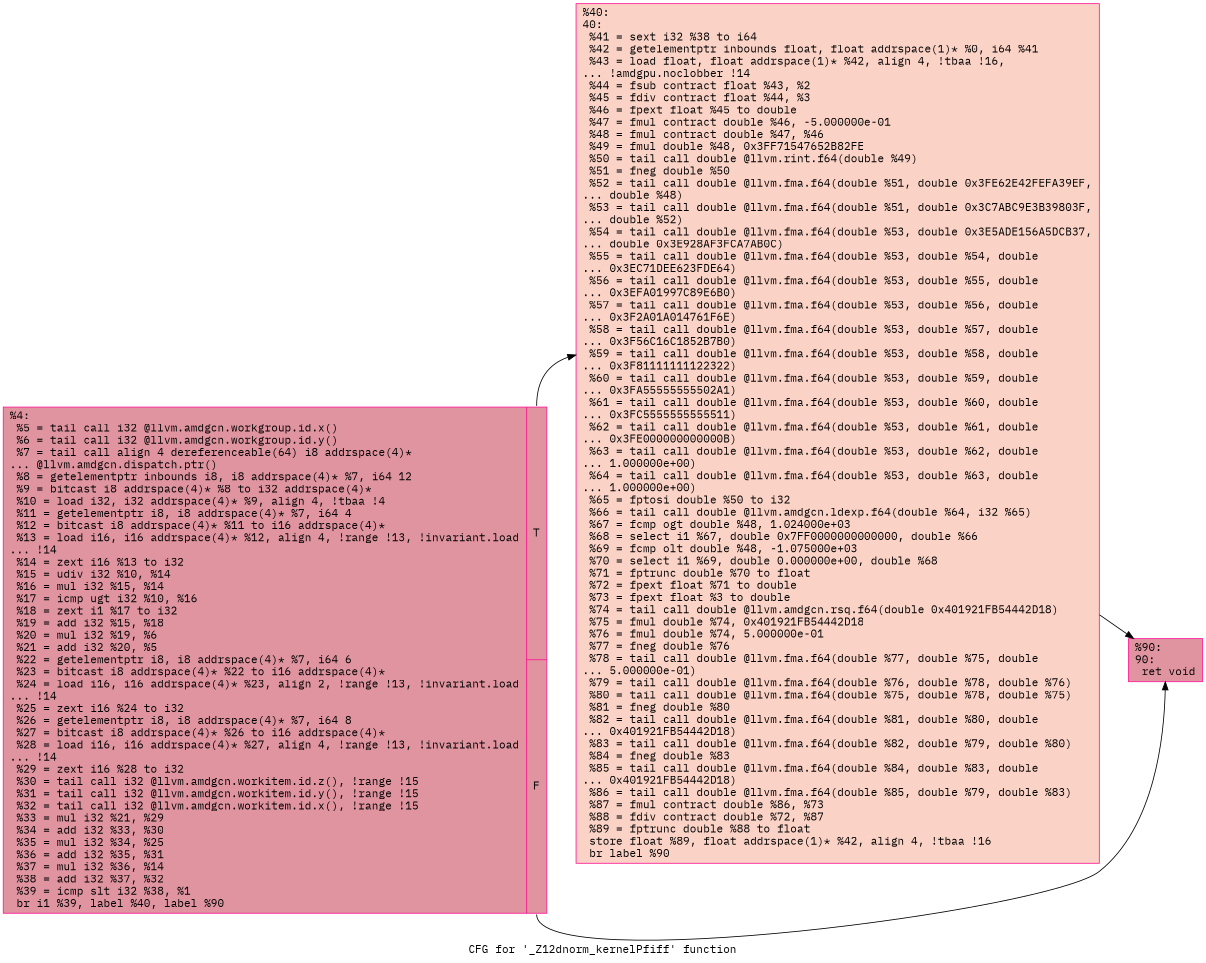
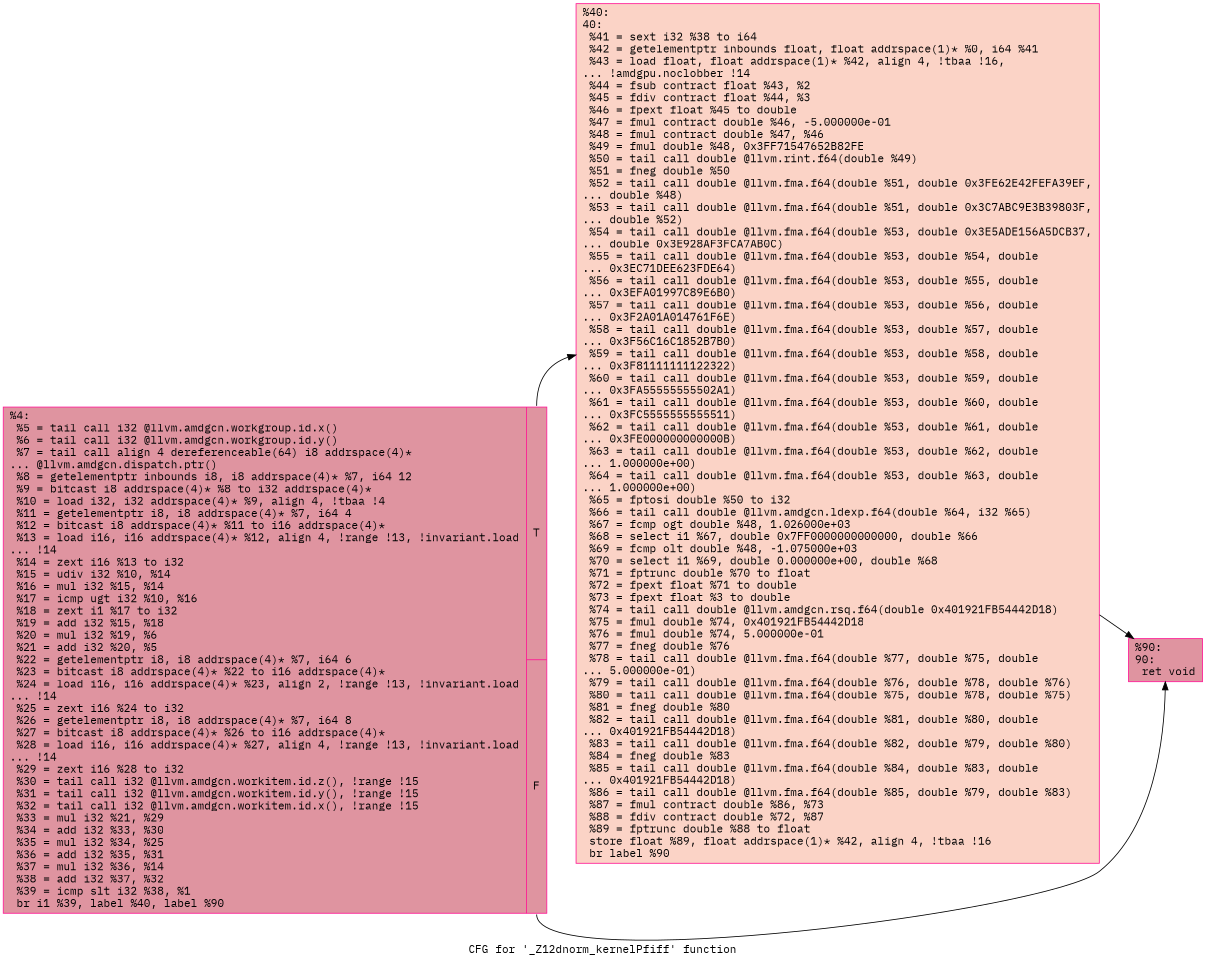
node "%40:": text "%67 = fcmp ogt double %48, 1.024000e+03" -> "%67 = fcmp ogt double %48, 1.026000e+03"
